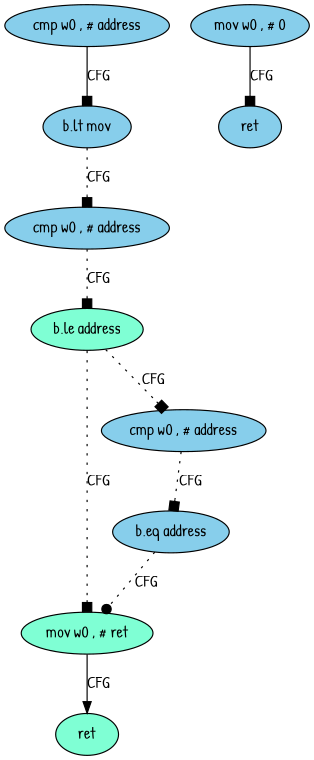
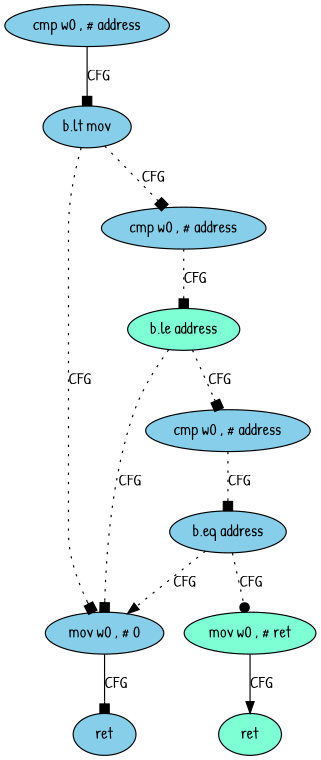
edge "b.lt mov" -> "mov w0 , # 0": added, label "CFG"
edge "b.le address" -> "mov w0 , # ret": now "b.le address" -> "mov w0 , # 0"
edge "b.eq address" -> "mov w0 , # 0": added, label "CFG"
